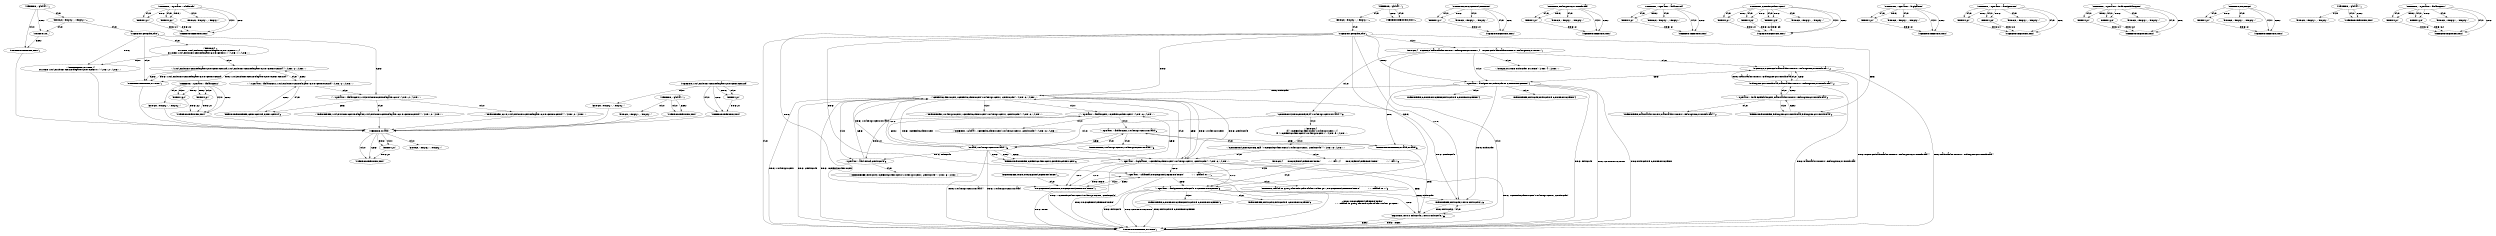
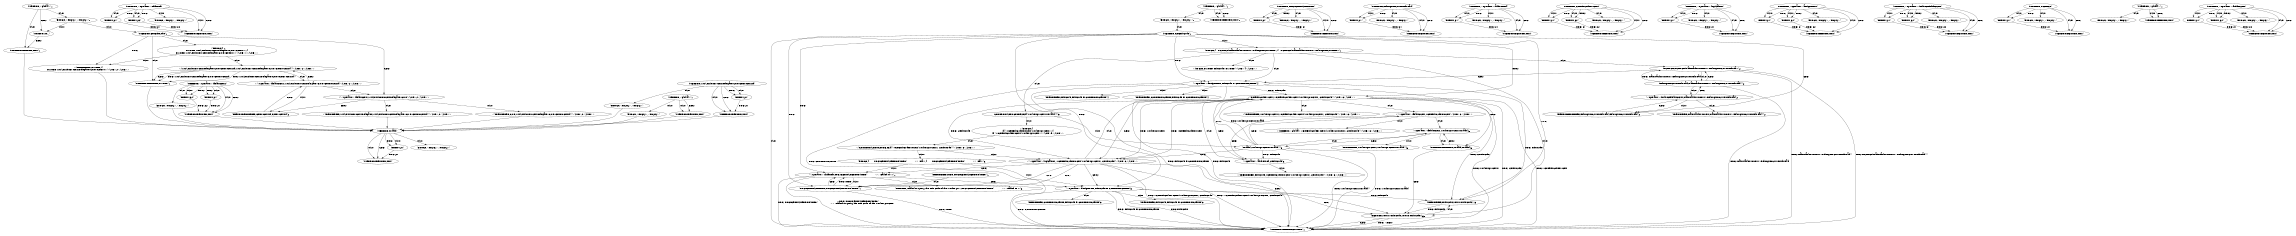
node "(PARAM,p3)": removed
edge "<(<operator>.fieldAccess,::GetExitCodeProcess)<SUB>6</SUB>>" -> "(<operator>.addressOf,&exit_code)": label "DDG: p1" -> "CFG: "
node "(FIELD_IDENTIFIER,GetExitCodeProcess,GetExitCodeProcess)": removed
